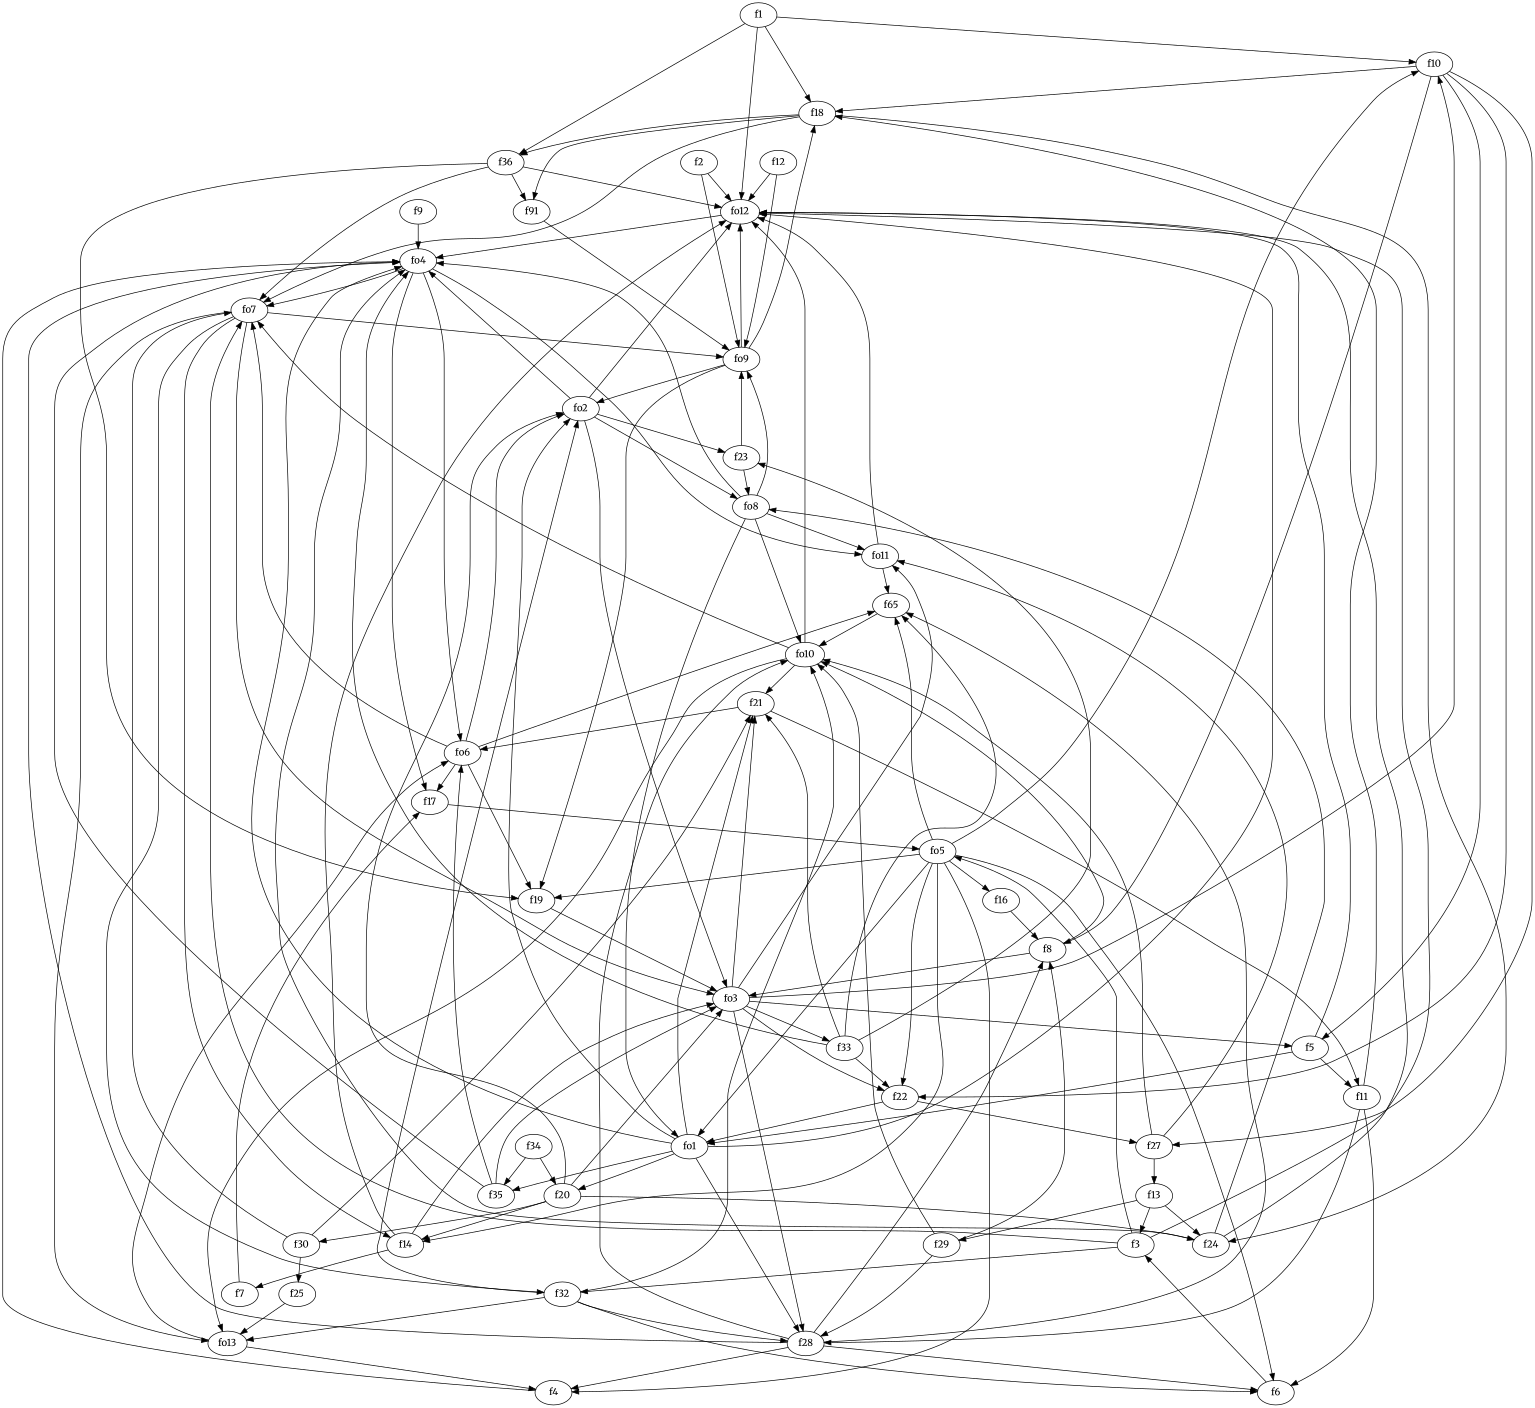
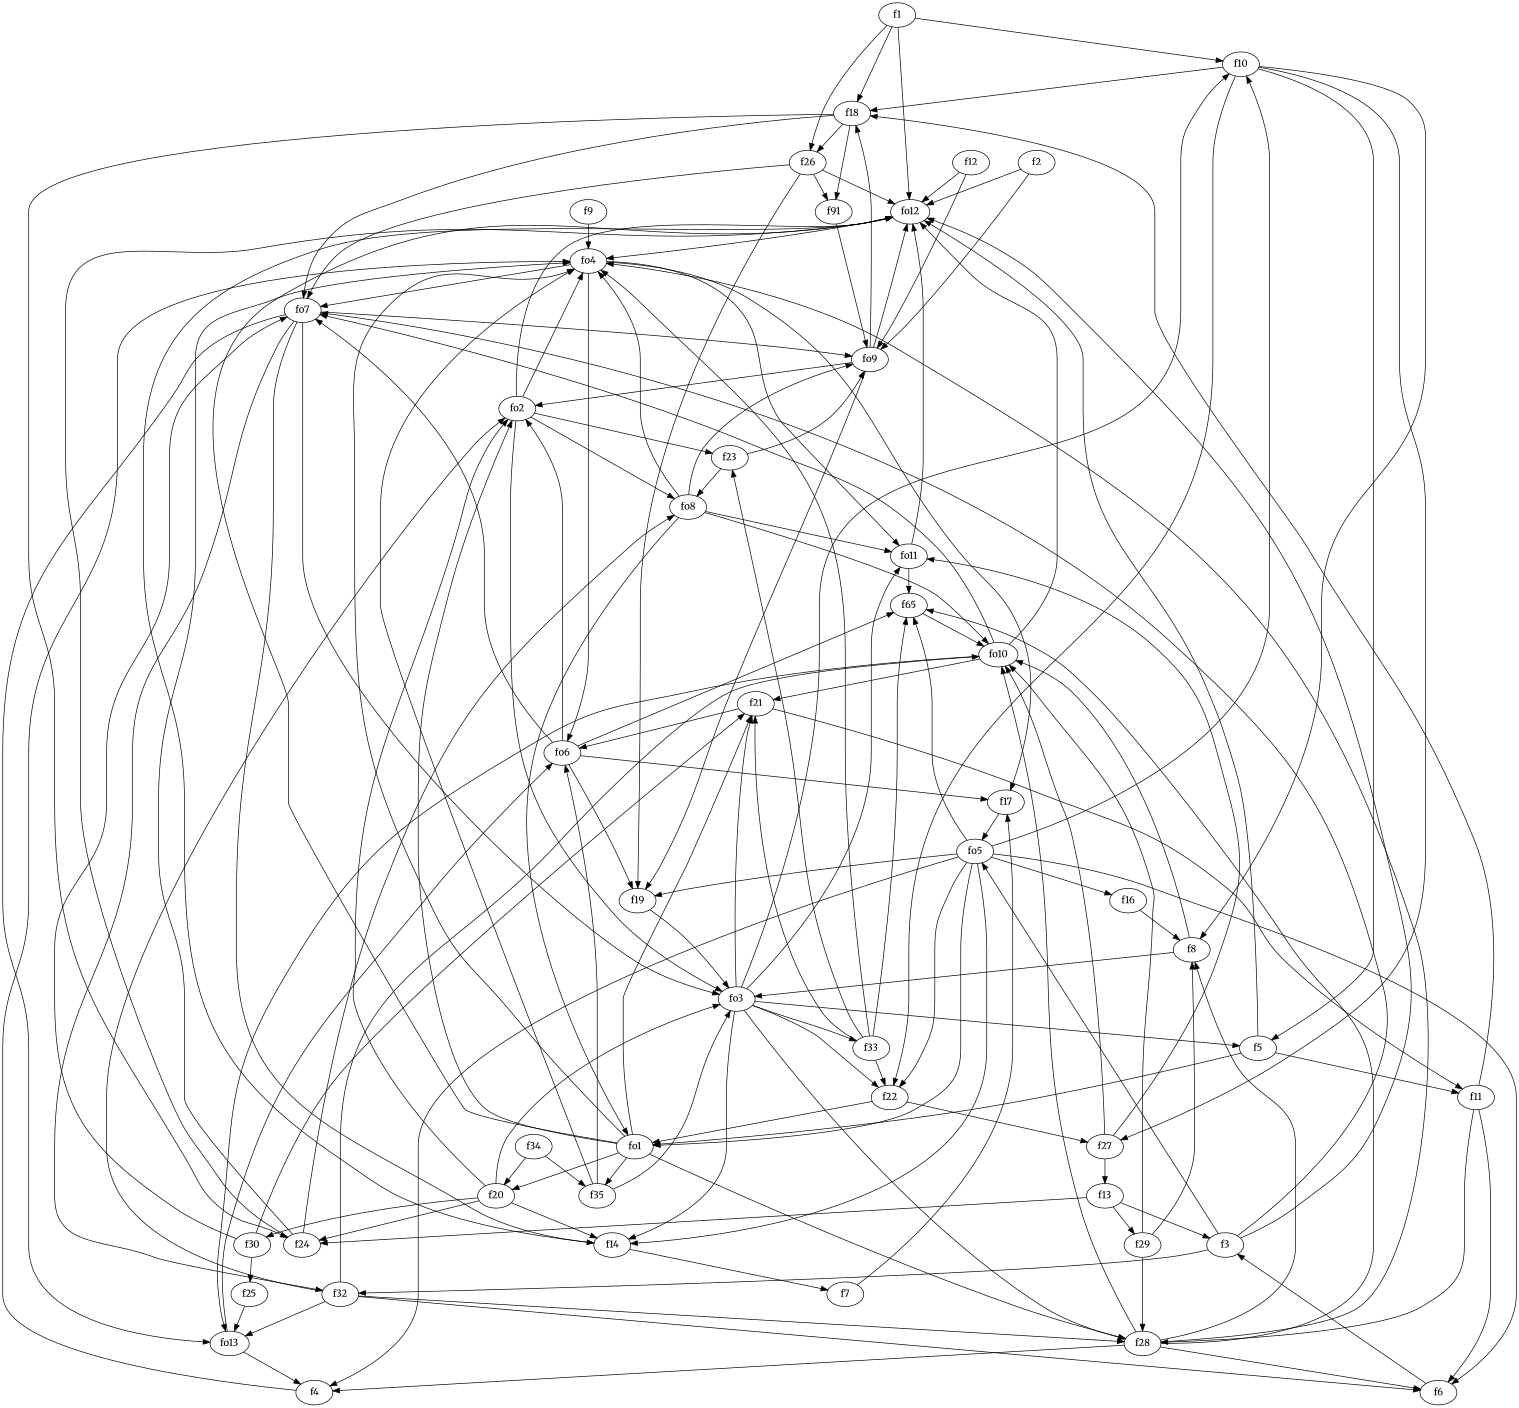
node "f36": label "f36" -> "f26"
edge "f14" -> "fo3": reversed
